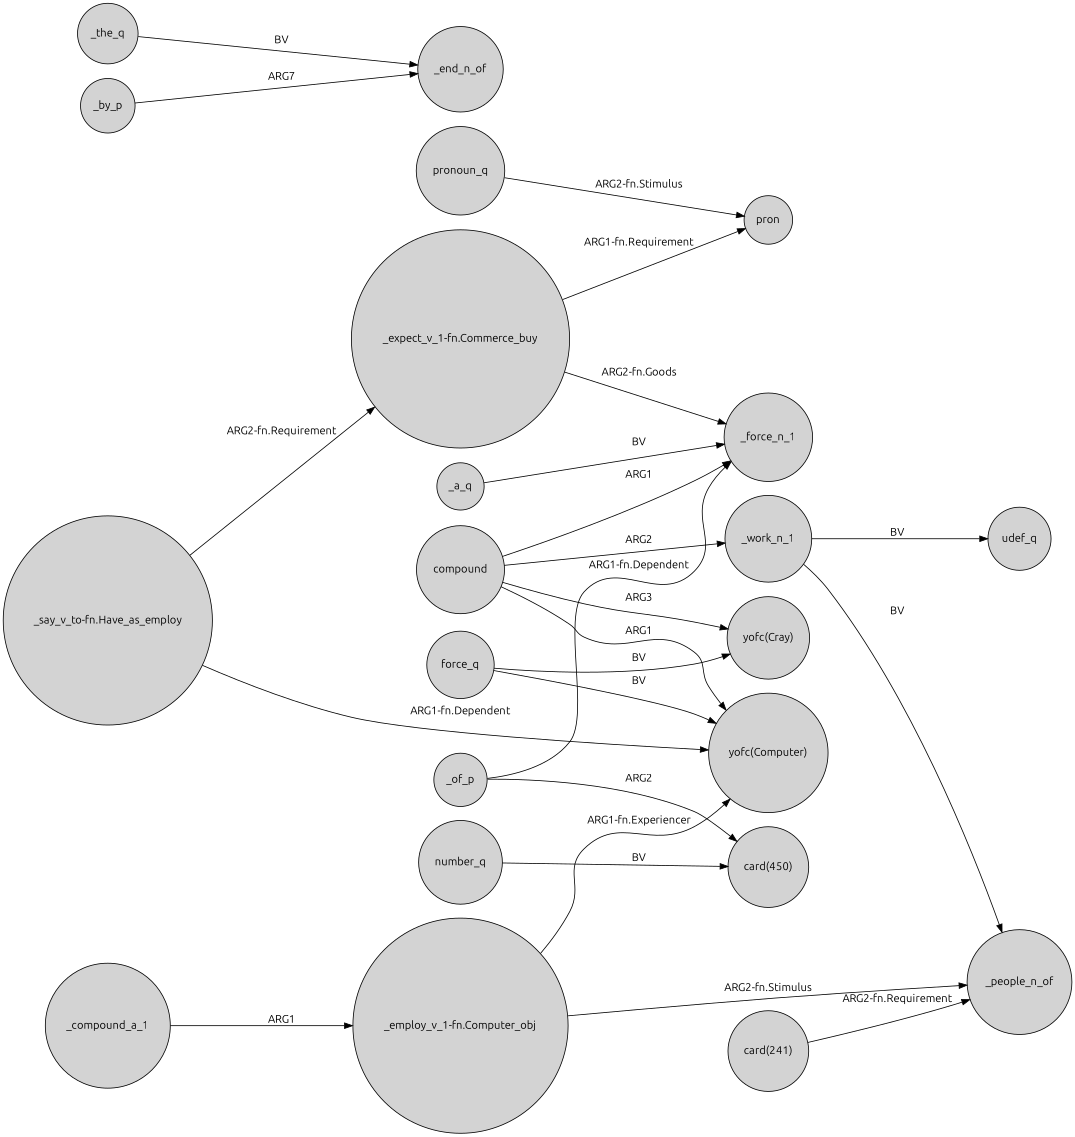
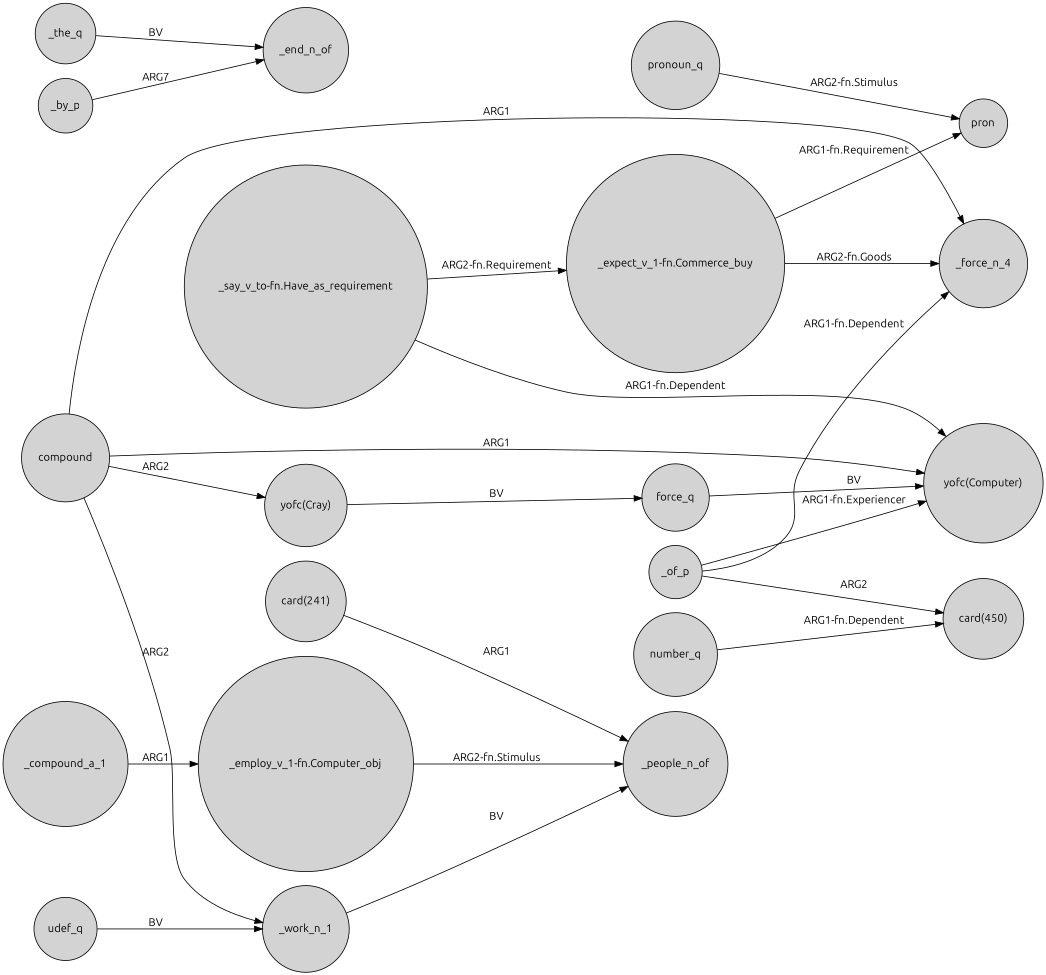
node "_force_n_1": label "_force_n_1" -> "_force_n_4"
node "_a_q": removed
edge "_work_n_1" -> "udef_q": reversed
edge "compound" -> "yofc(Cray)": label "ARG3" -> "ARG2"
node "_say_v_to-fn.Have_as_employ": label "_say_v_to-fn.Have_as_employ" -> "_say_v_to-fn.Have_as_requirement"
edge "force_q" -> "yofc(Cray)": reversed
edge "_employ_v_1-fn.Computer_obj" -> "yofc(Computer)": now "_of_p" -> "yofc(Computer)"
edge "number_q" -> "card(450)": label "BV" -> "ARG1-fn.Dependent"
edge "card(241)" -> "_people_n_of": label "ARG2-fn.Requirement" -> "ARG1"
